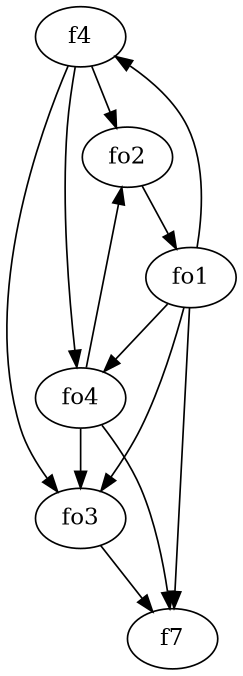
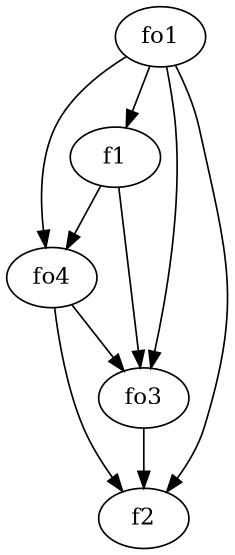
node "f4": label "f4" -> "f1"
node "fo2": removed
node "f7": label "f7" -> "f2"
